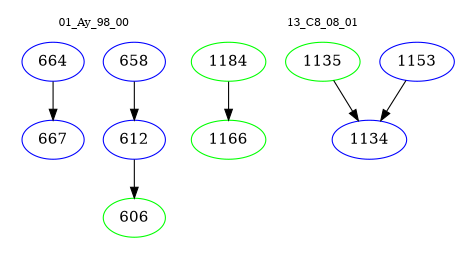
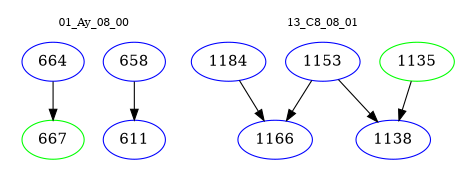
cluster "01_Ay_98_00": label "01_Ay_98_00" -> "01_Ay_08_00"
node "1184": color green -> blue
edge "1153" -> "1166": added
node "667": color blue -> green
node "612": label "612" -> "611"
node "1166": color green -> blue
node "1134": label "1134" -> "1138"
node "606": removed
